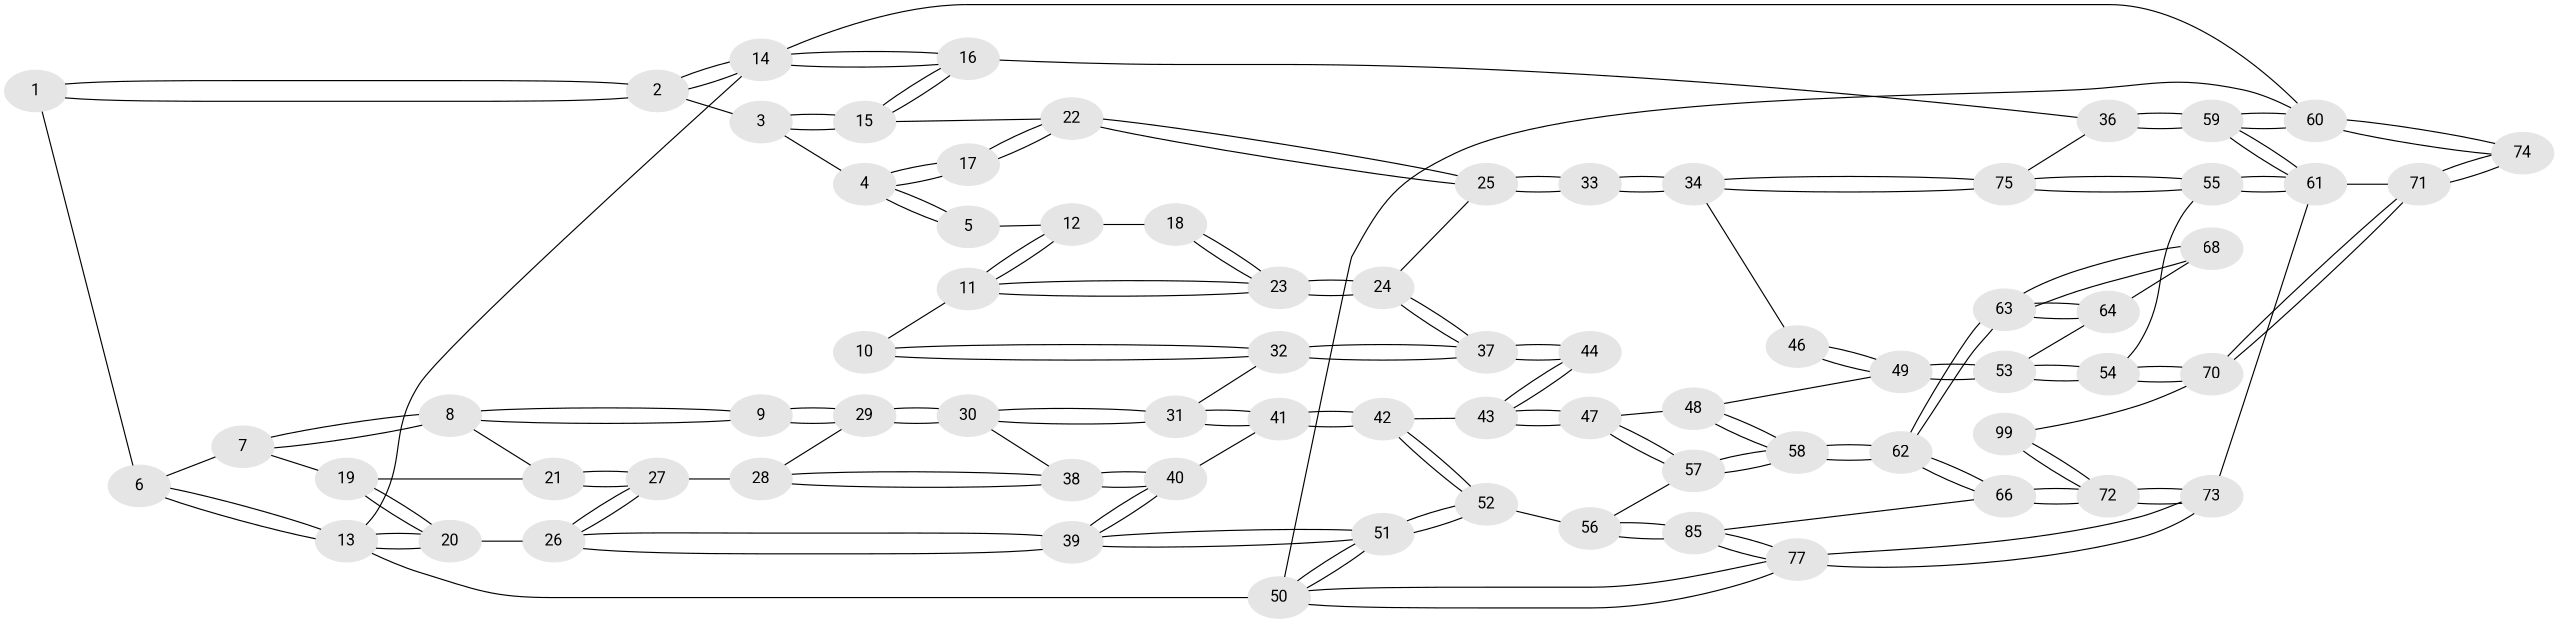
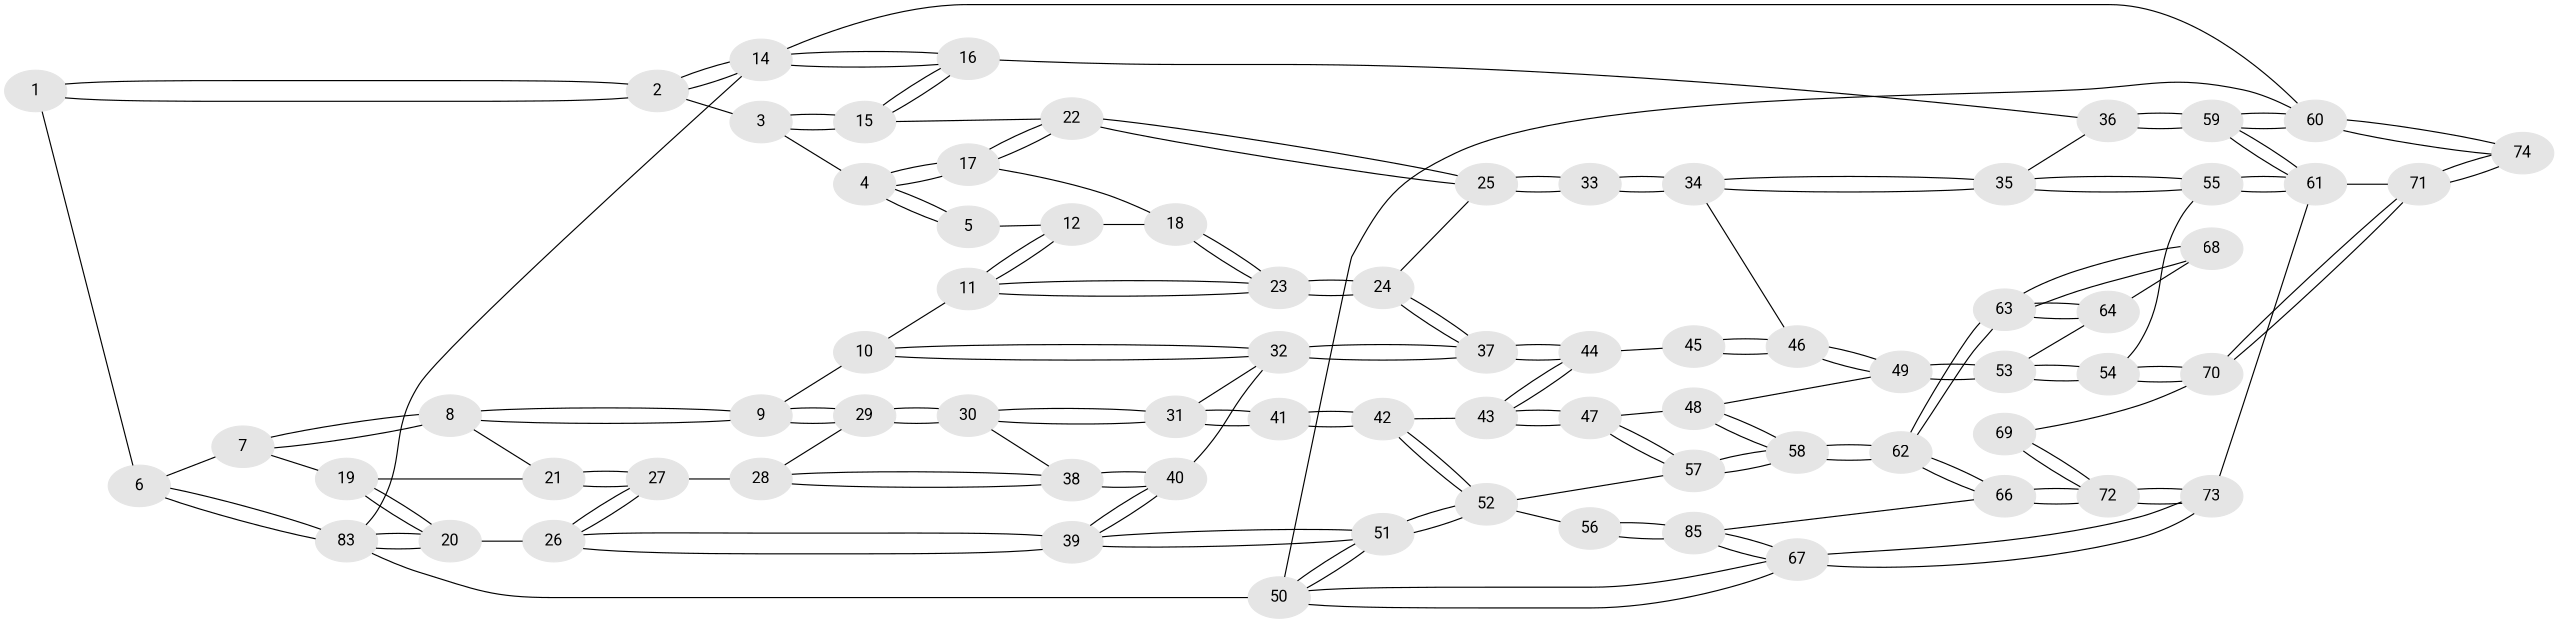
node "75": label "75" -> "35"
edge "17" -- "18": added
node "45": added
edge "10" -- "9": added
node "99": label "99" -> "69"
edge "41" -- "40": now "32" -- "40"
edge "57" -- "56": now "57" -- "52"
node "13": label "13" -> "83"
node "77": label "77" -> "67"
